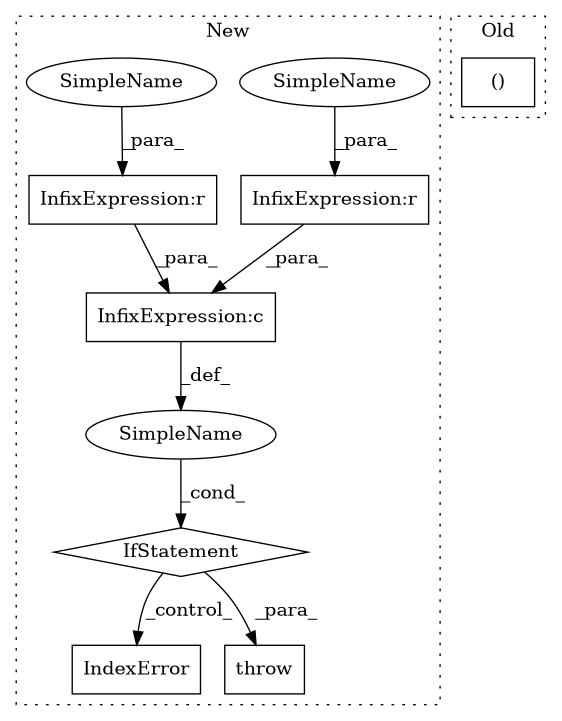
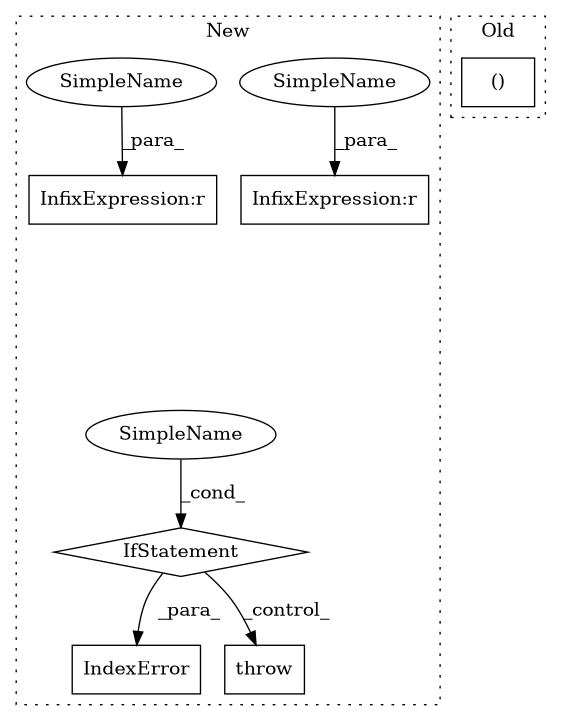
node "InfixExpression:c": removed
edge "IfStatement" -> "IndexError": label "_control_" -> "_para_"
edge "IfStatement" -> "throw": label "_para_" -> "_control_"
